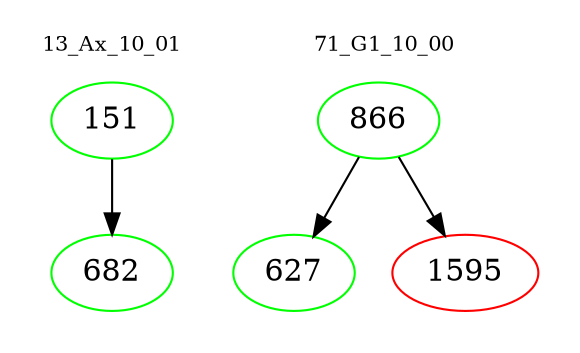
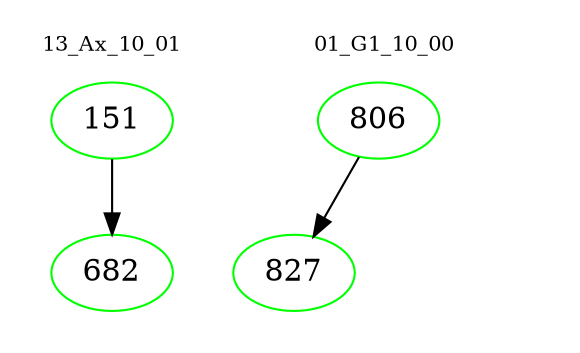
cluster "71_G1_10_00": label "71_G1_10_00" -> "01_G1_10_00"
node "866": label "866" -> "806"
node "627": label "627" -> "827"
node "1595": removed
